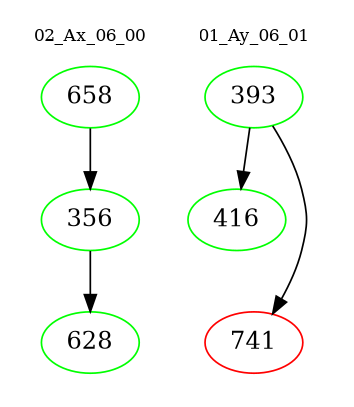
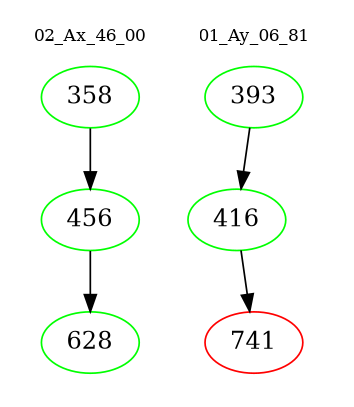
cluster "02_Ax_06_00": label "02_Ax_06_00" -> "02_Ax_46_00"
cluster "01_Ay_06_01": label "01_Ay_06_01" -> "01_Ay_06_81"
node "658": label "658" -> "358"
edge "393" -> "741": now "416" -> "741"
node "356": label "356" -> "456"
